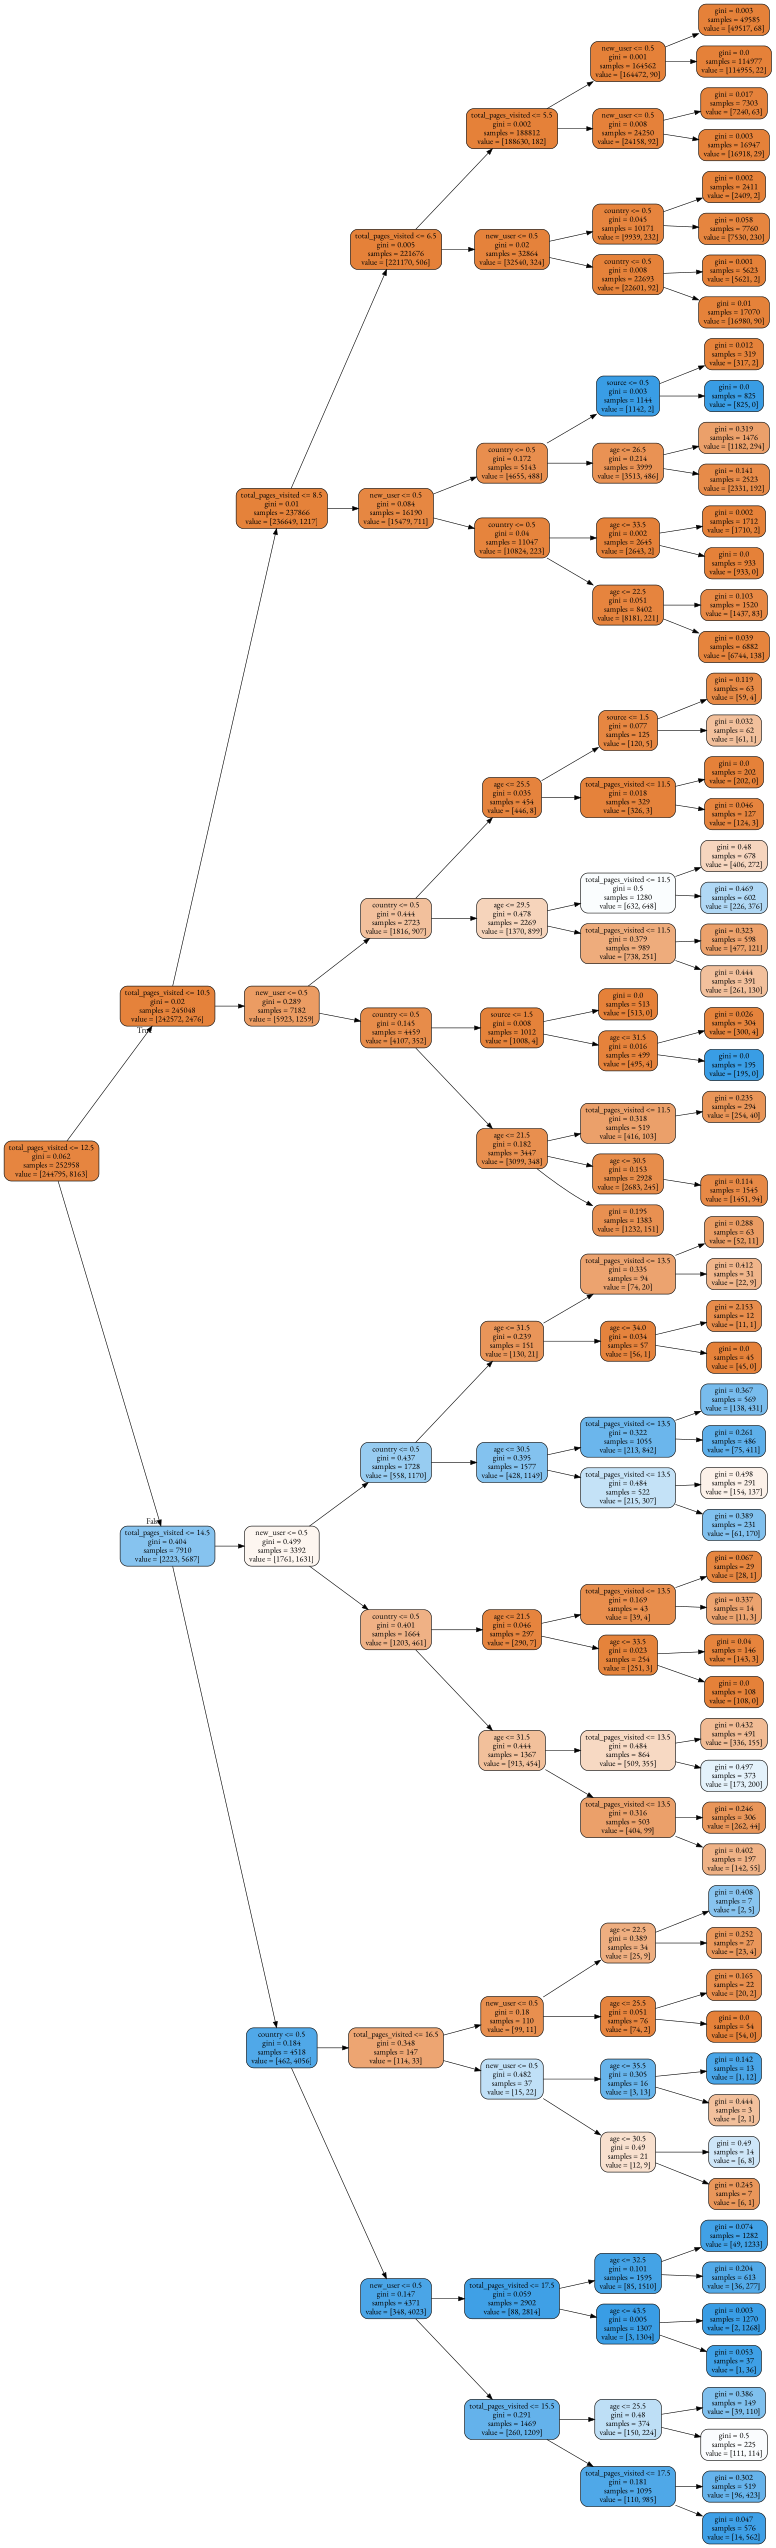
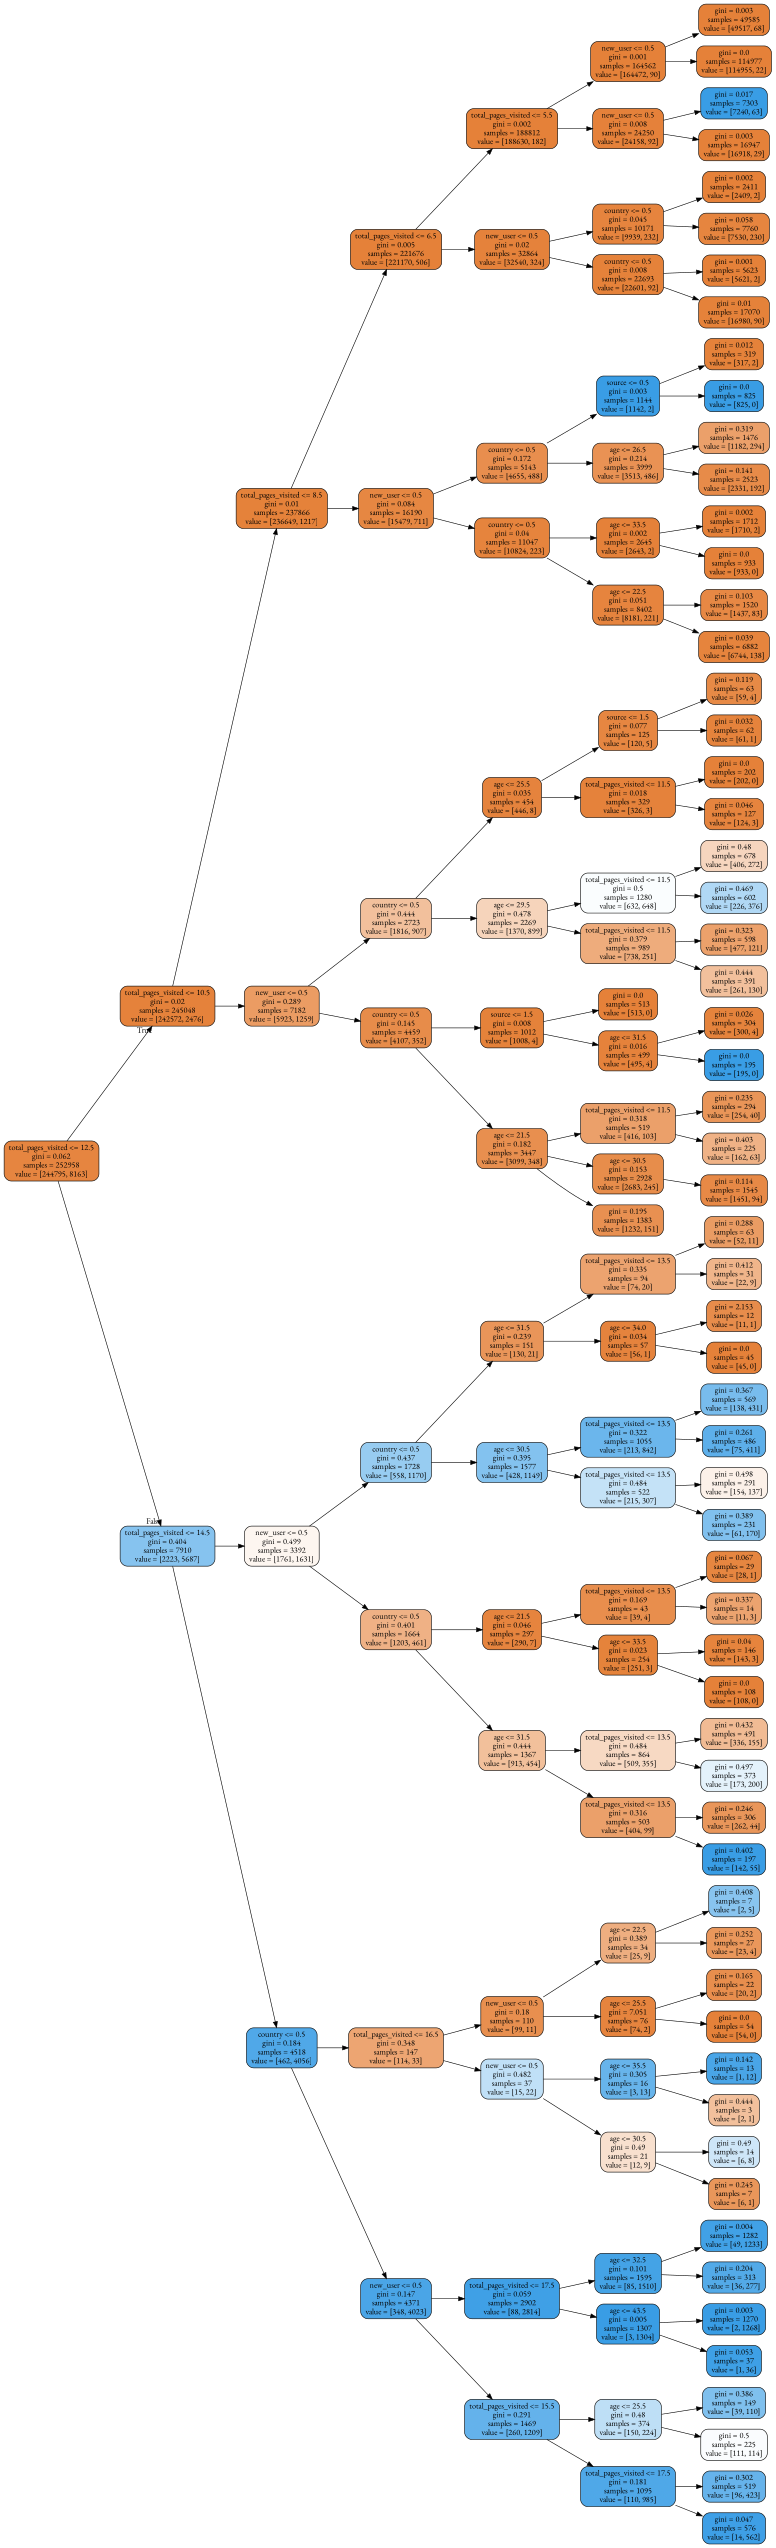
node "gini = 0.017 samples = 7303 value = [7240, 63]": fillcolor #e5823b -> #399de5
node "gini = 0.032 samples = 62 value = [61, 1]": fillcolor #f2c09c -> #e5833c
node "gini = 0.403 samples = 225 value = [162, 63]": added
node "gini = 0.402 samples = 197 value = [142, 55]": fillcolor #efb286 -> #399de5
node "age <= 25.5 gini = 0.051 samples = 76 value = [74, 2]": label "age <= 25.5 gini = 0.051 samples = 76 value = [74, 2]" -> "age <= 25.5 gini = 7.051 samples = 76 value = [74, 2]"
node "gini = 0.074 samples = 1282 value = [49, 1233]": label "gini = 0.074 samples = 1282 value = [49, 1233]" -> "gini = 0.004 samples = 1282 value = [49, 1233]"
node "gini = 0.204 samples = 613 value = [36, 277]": label "gini = 0.204 samples = 613 value = [36, 277]" -> "gini = 0.204 samples = 313 value = [36, 277]"
